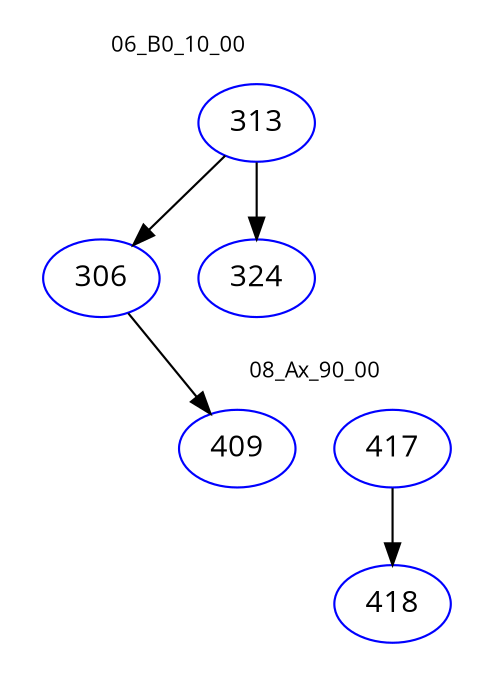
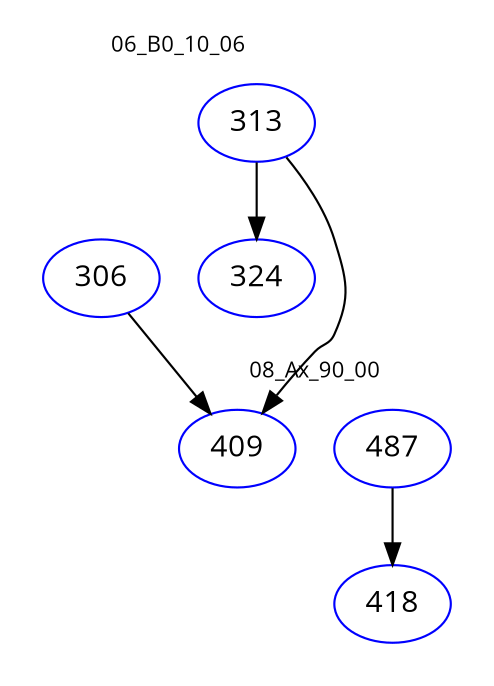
cluster "06_B0_10_00": label "06_B0_10_00" -> "06_B0_10_06"
edge "313" -> "306": now "313" -> "409"
node "417": label "417" -> "487"
